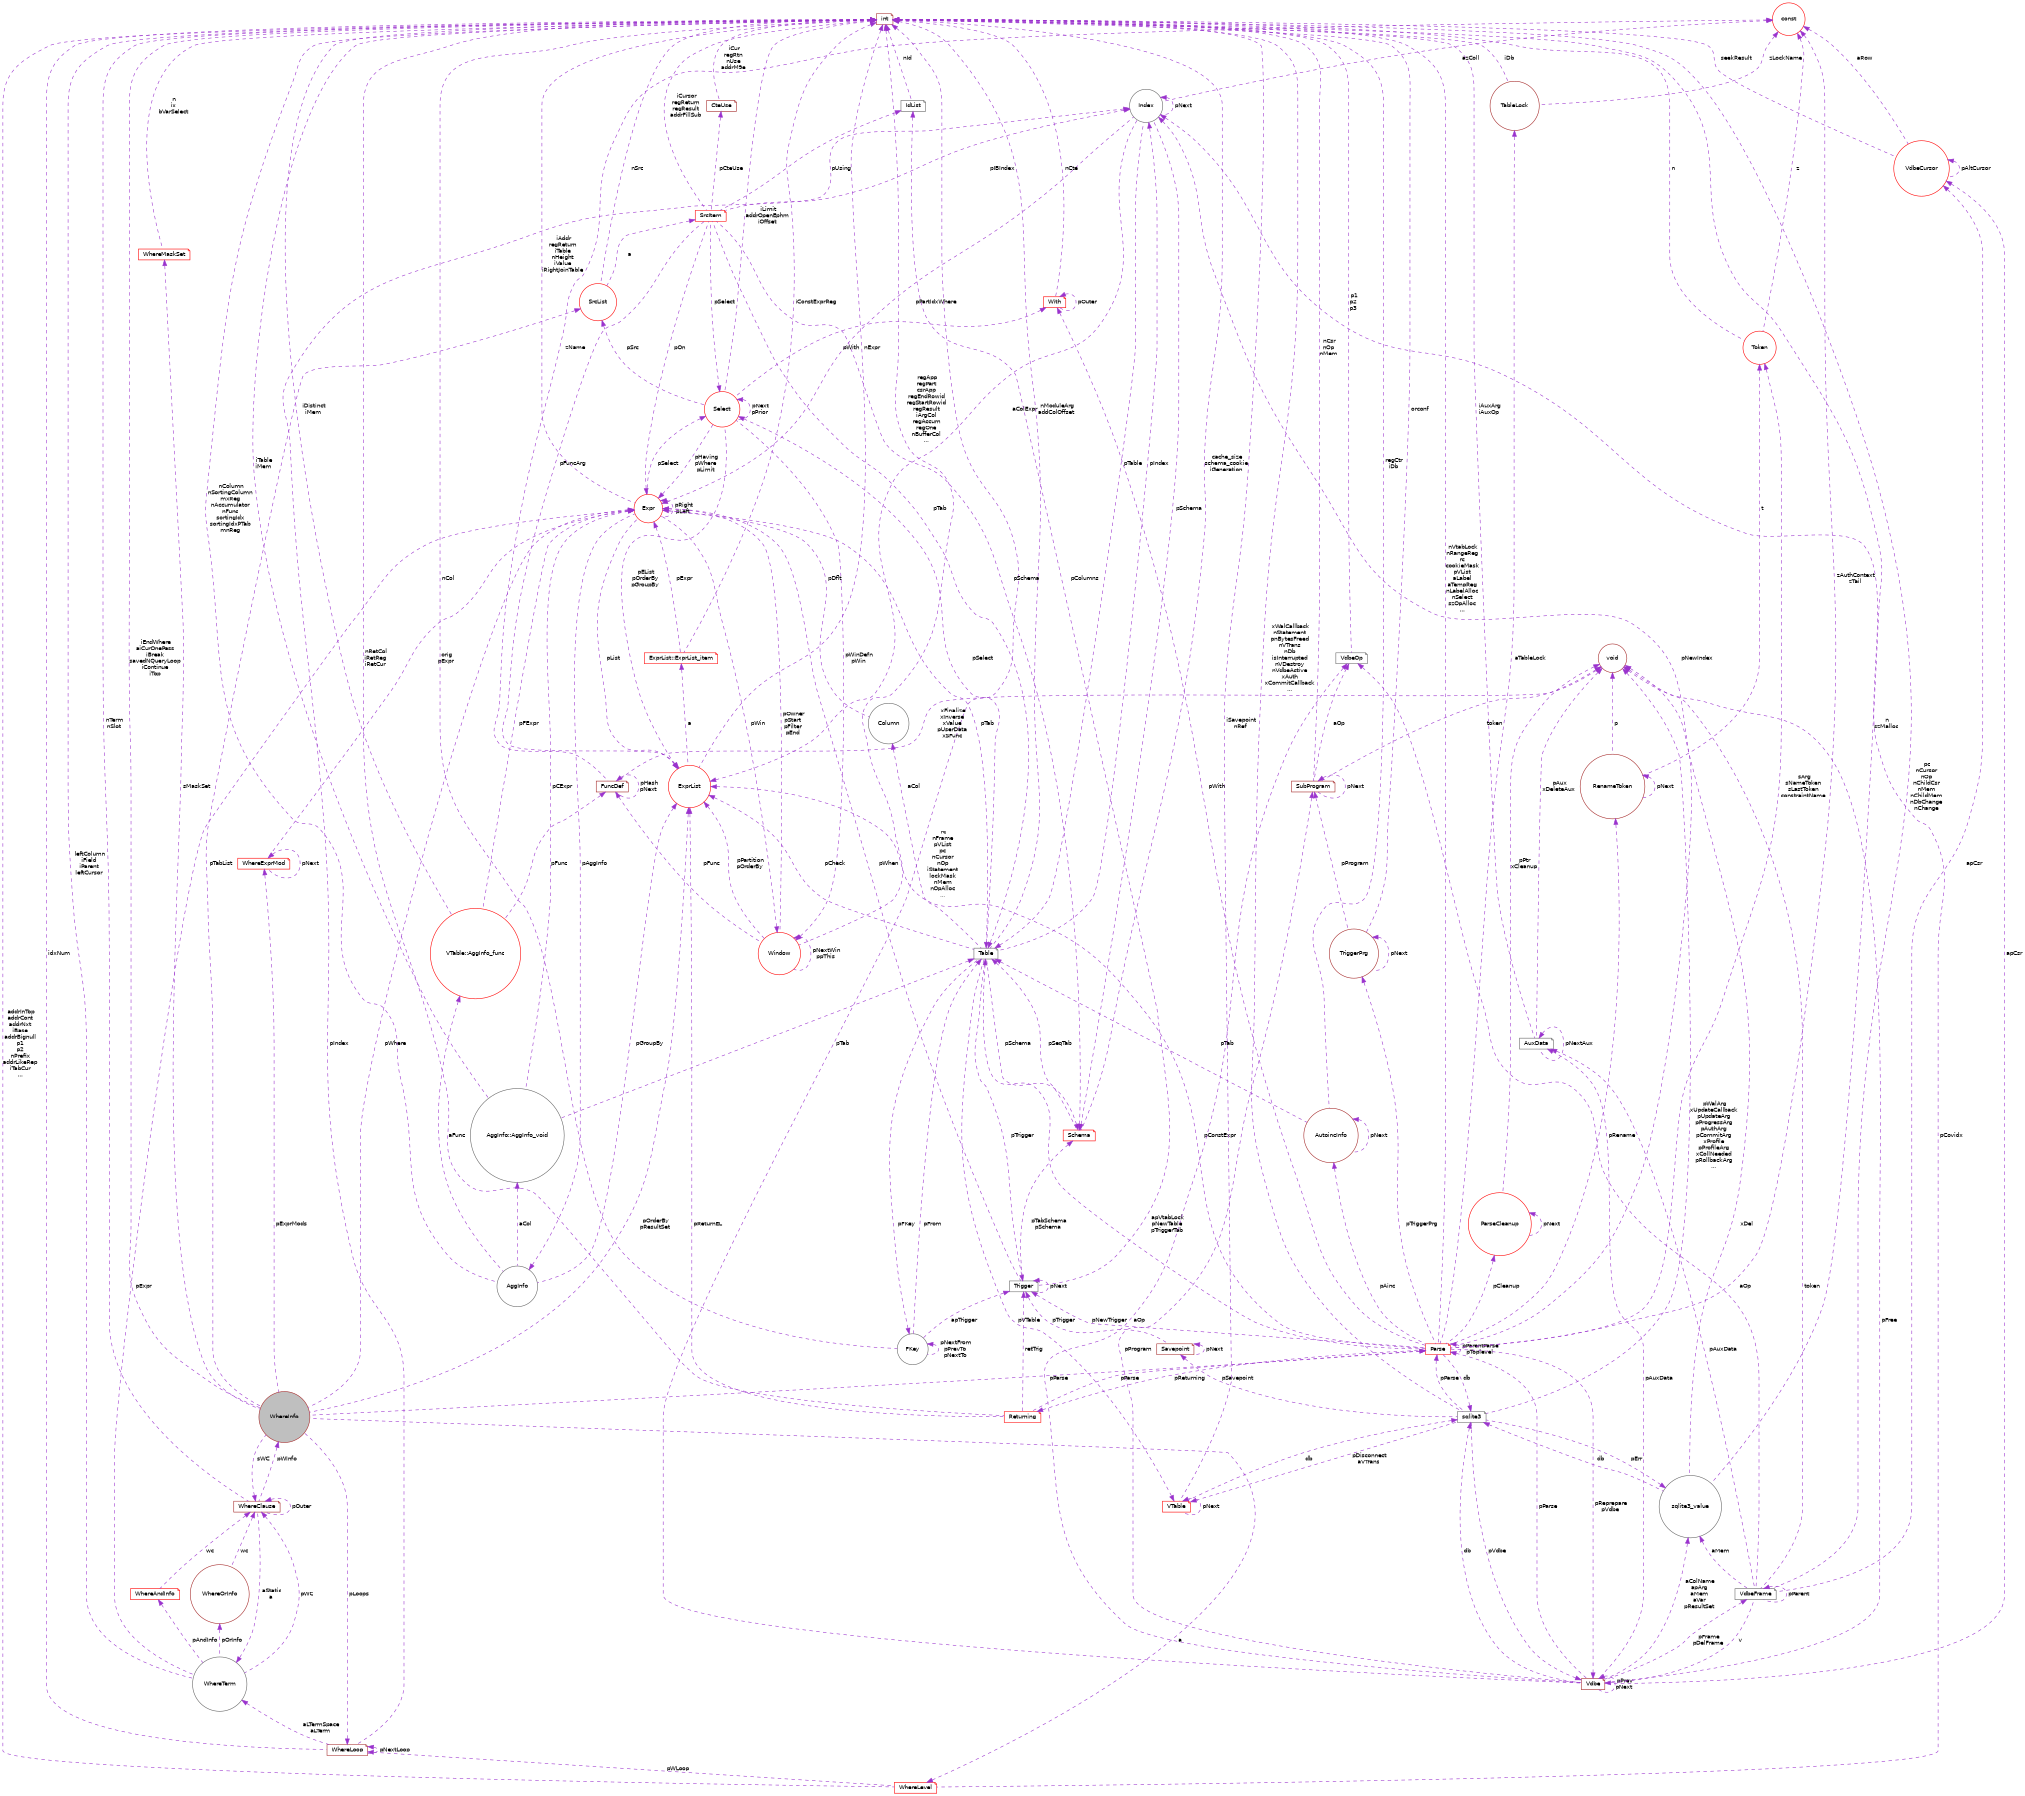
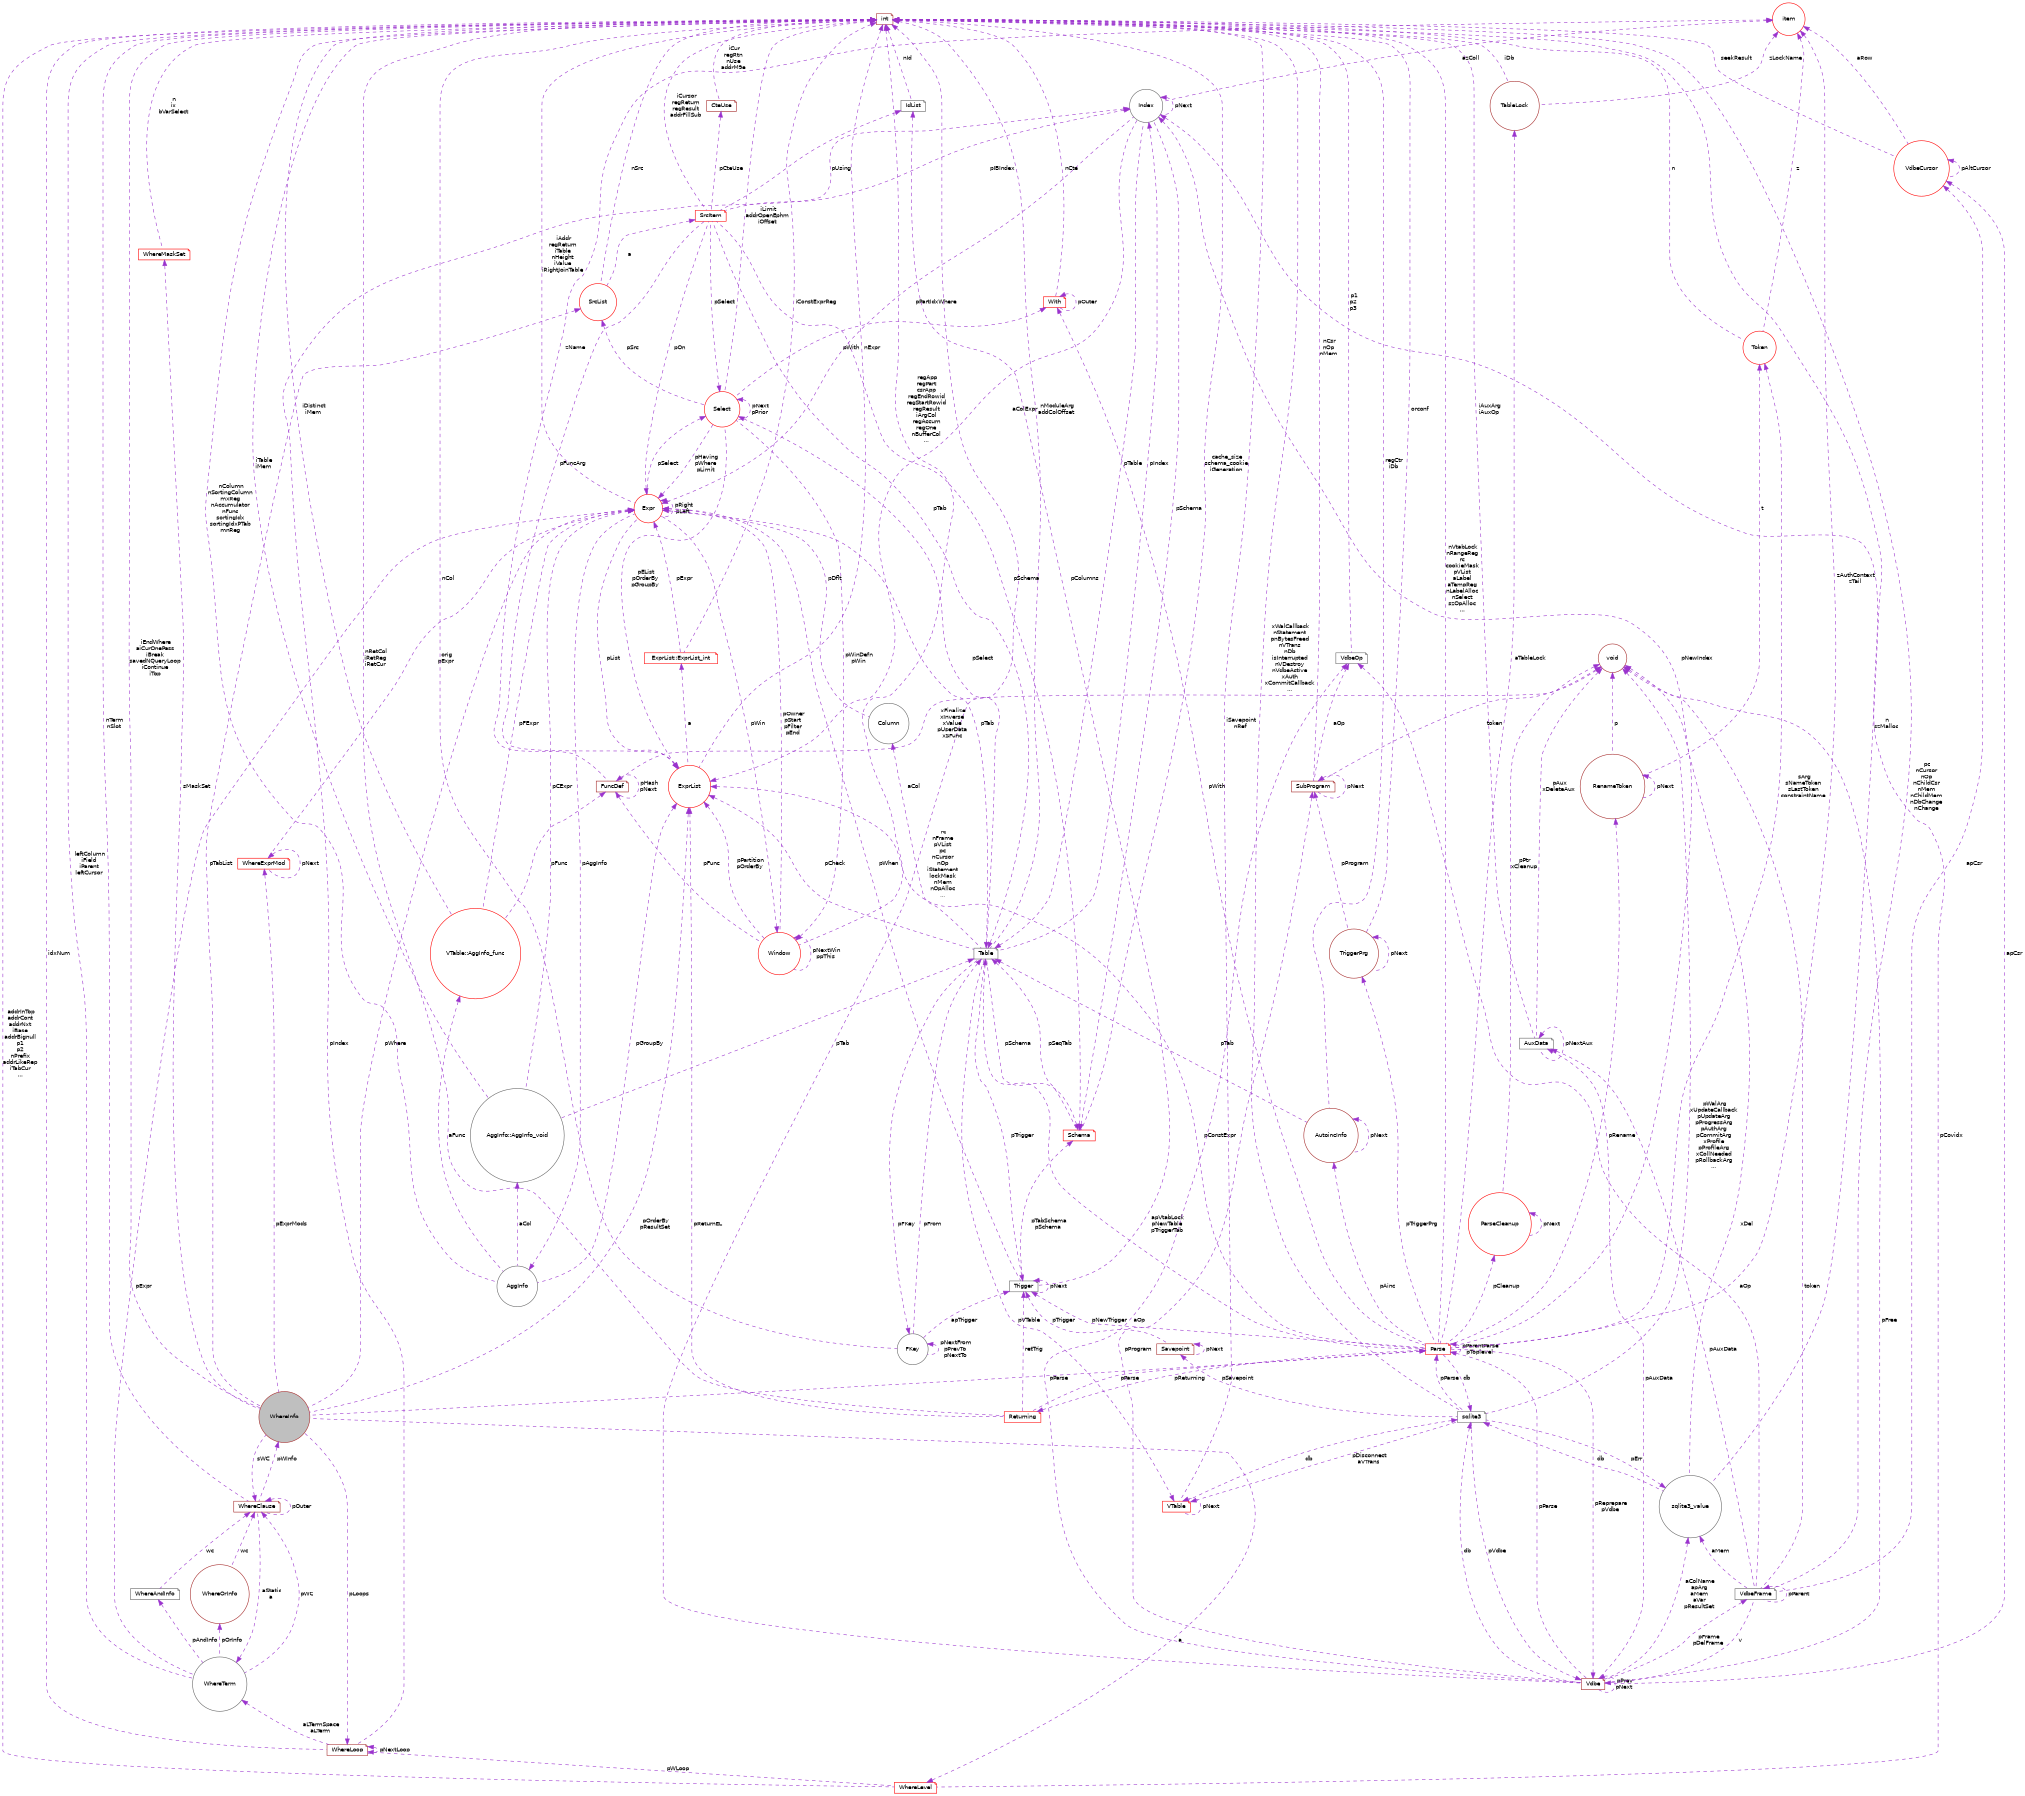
node "const": label "const" -> "item"
node "ExprList::ExprList_item": label "ExprList::ExprList_item" -> "ExprList::ExprList_int"
node "WhereAndInfo": color red -> gray40
